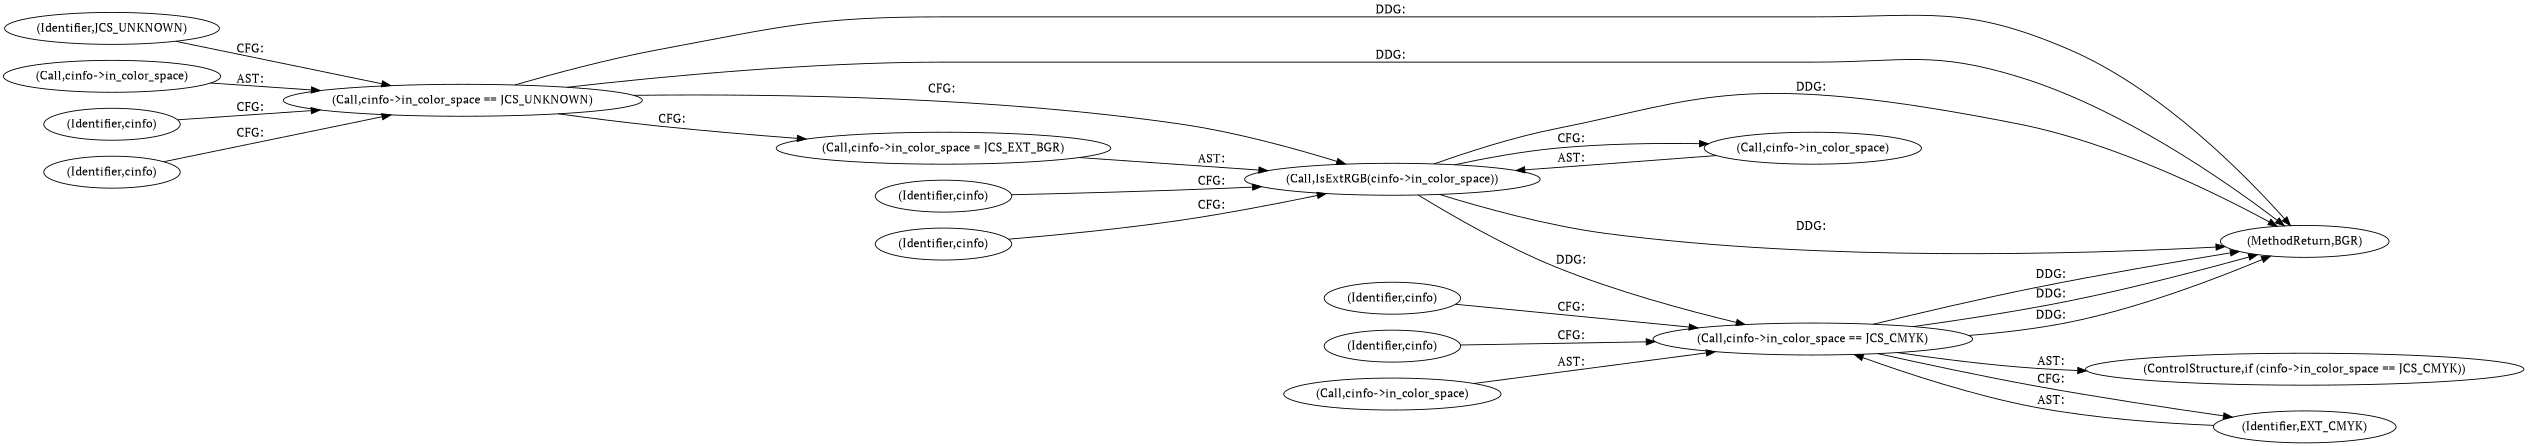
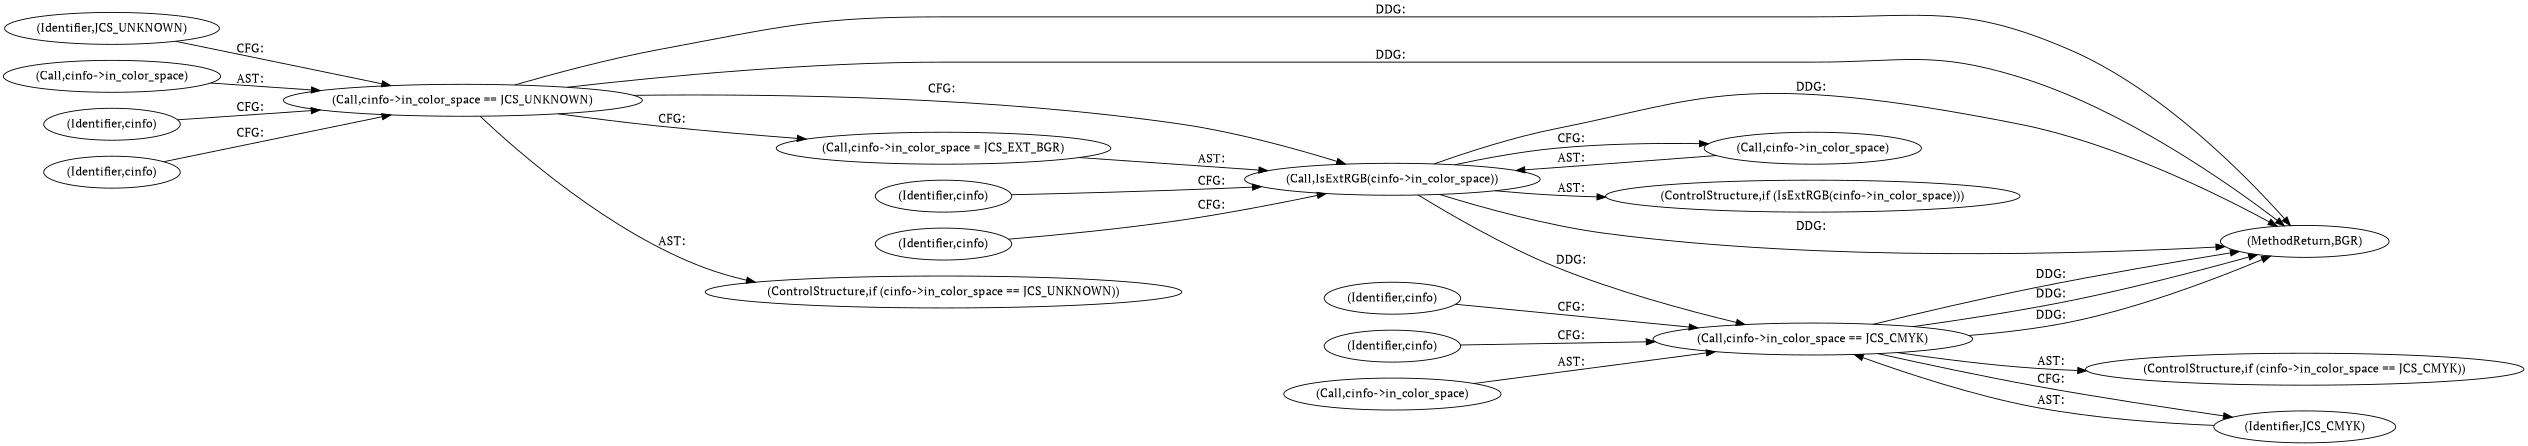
node "(ControlStructure,if (IsExtRGB(cinfo->in_color_space)))": added
node "(ControlStructure,if (cinfo->in_color_space == JCS_UNKNOWN))": added
node "(Identifier,EXT_CMYK)": label "(Identifier,EXT_CMYK)" -> "(Identifier,JCS_CMYK)"
